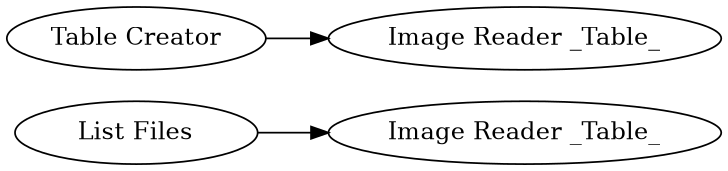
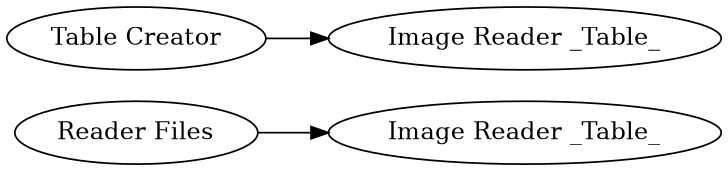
node "List Files": label "List Files" -> "Reader Files"
